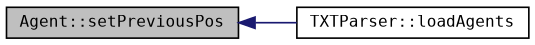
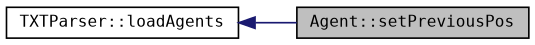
edge "TXTParser::loadAgents" -> "Agent::setPreviousPos": reversed
